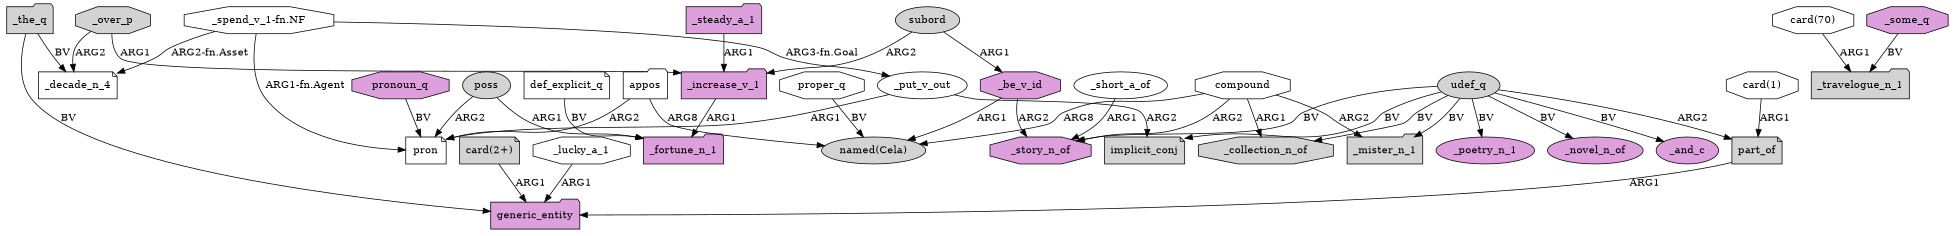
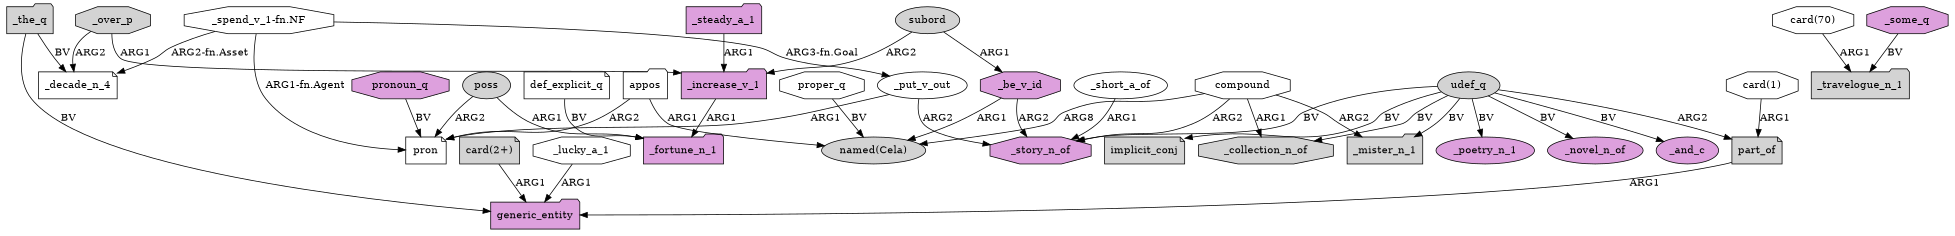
edge "_put_v_out" -> "implicit_conj": now "_put_v_out" -> "_story_n_of"
edge "appos" -> "named(Cela)": label "ARG8" -> "ARG1"
